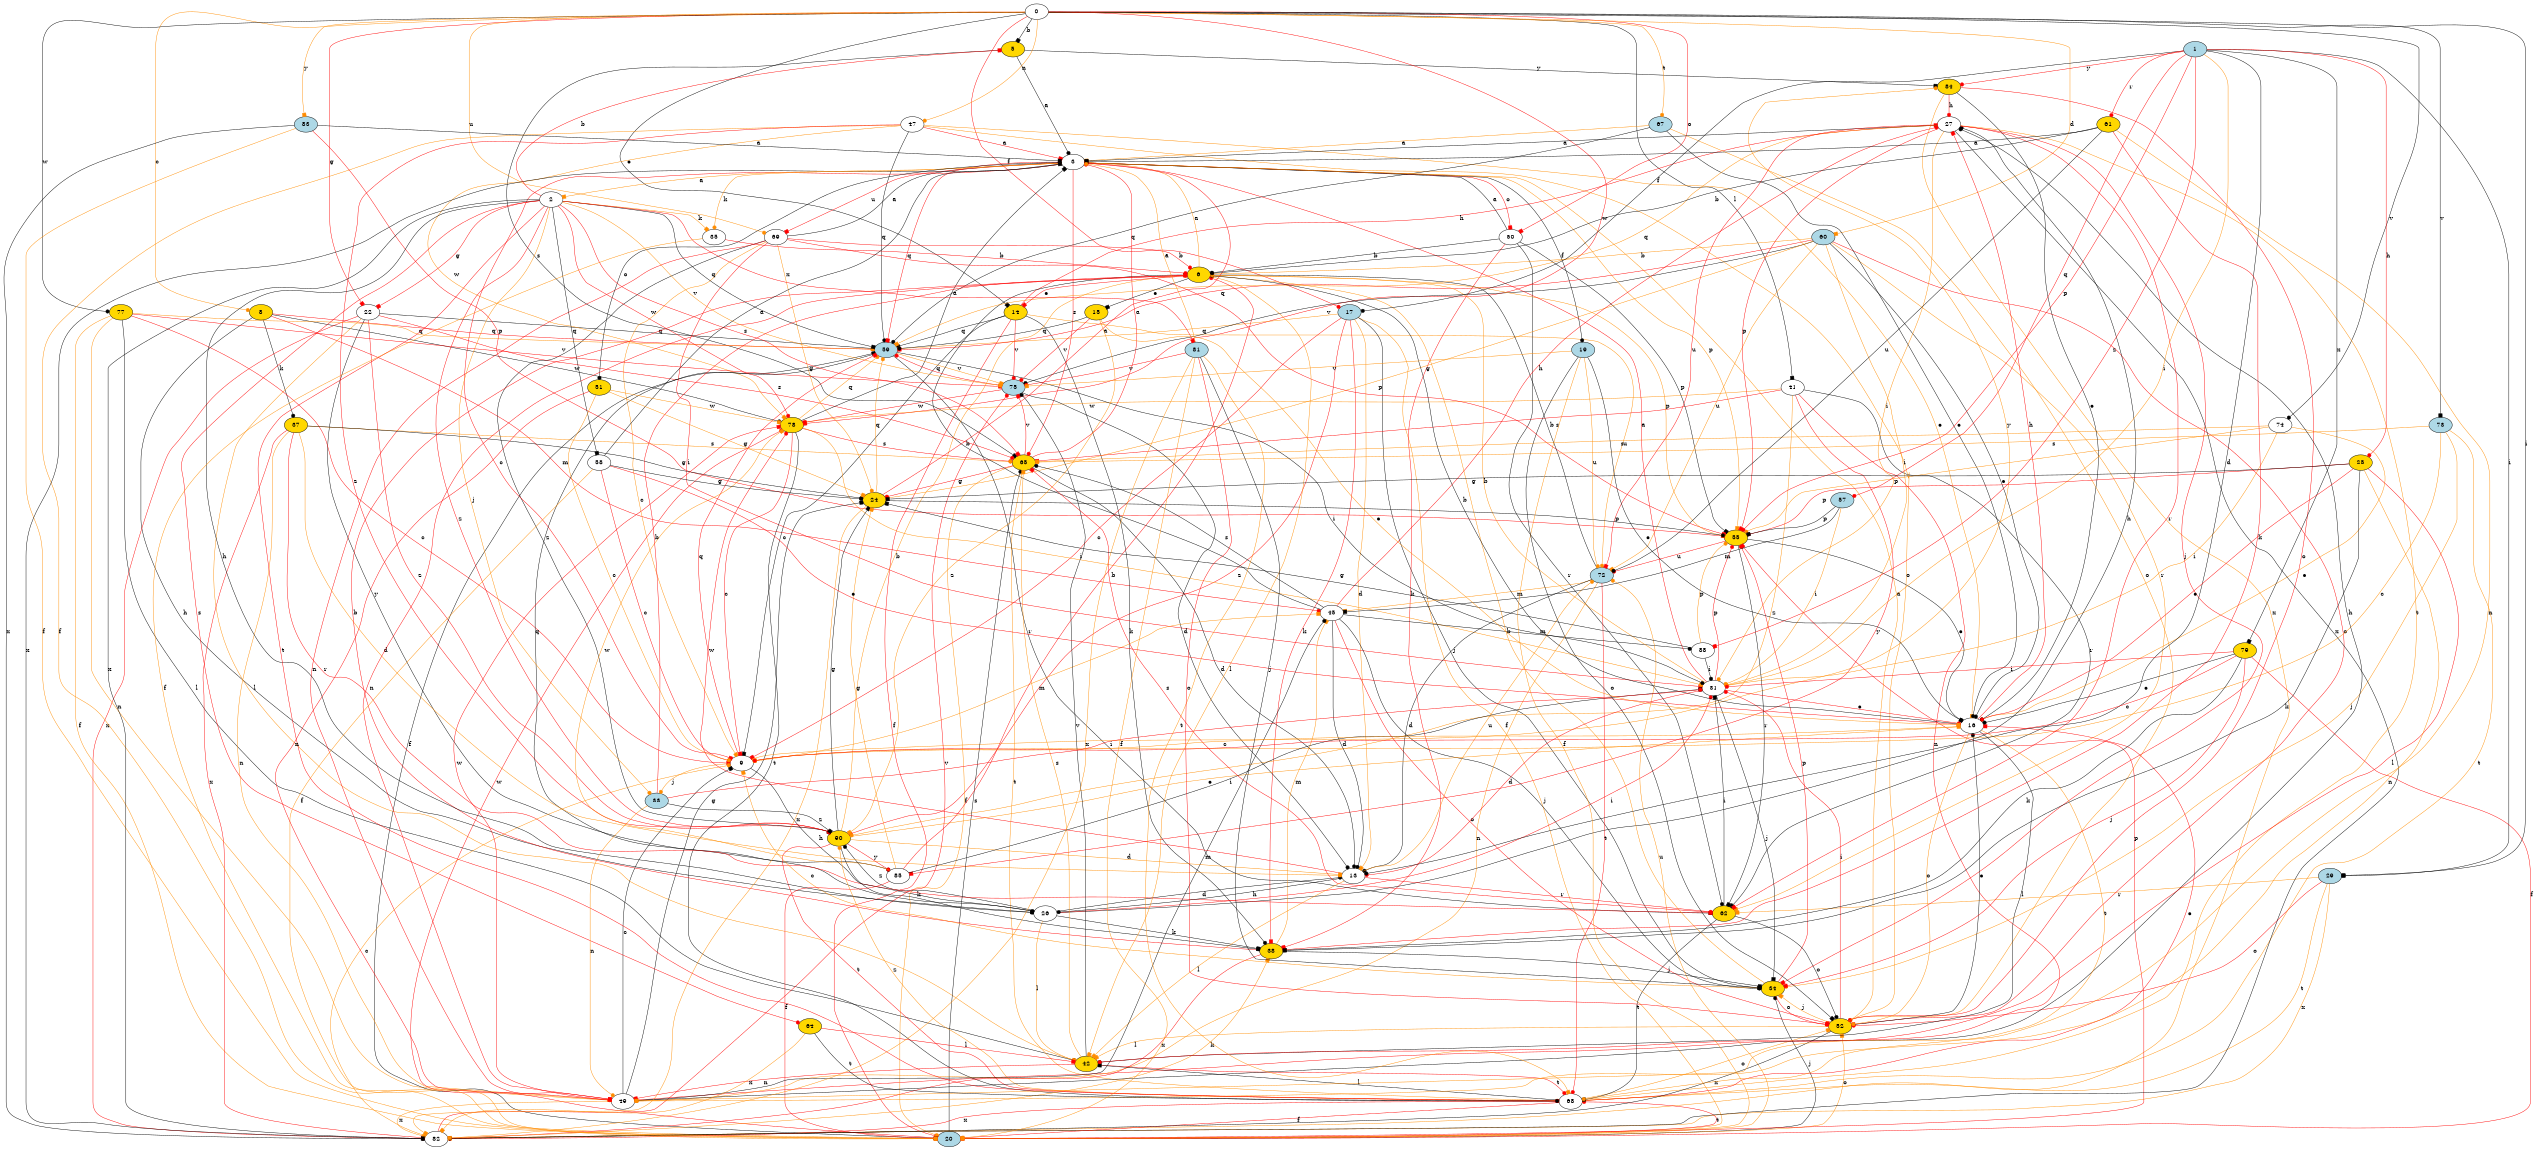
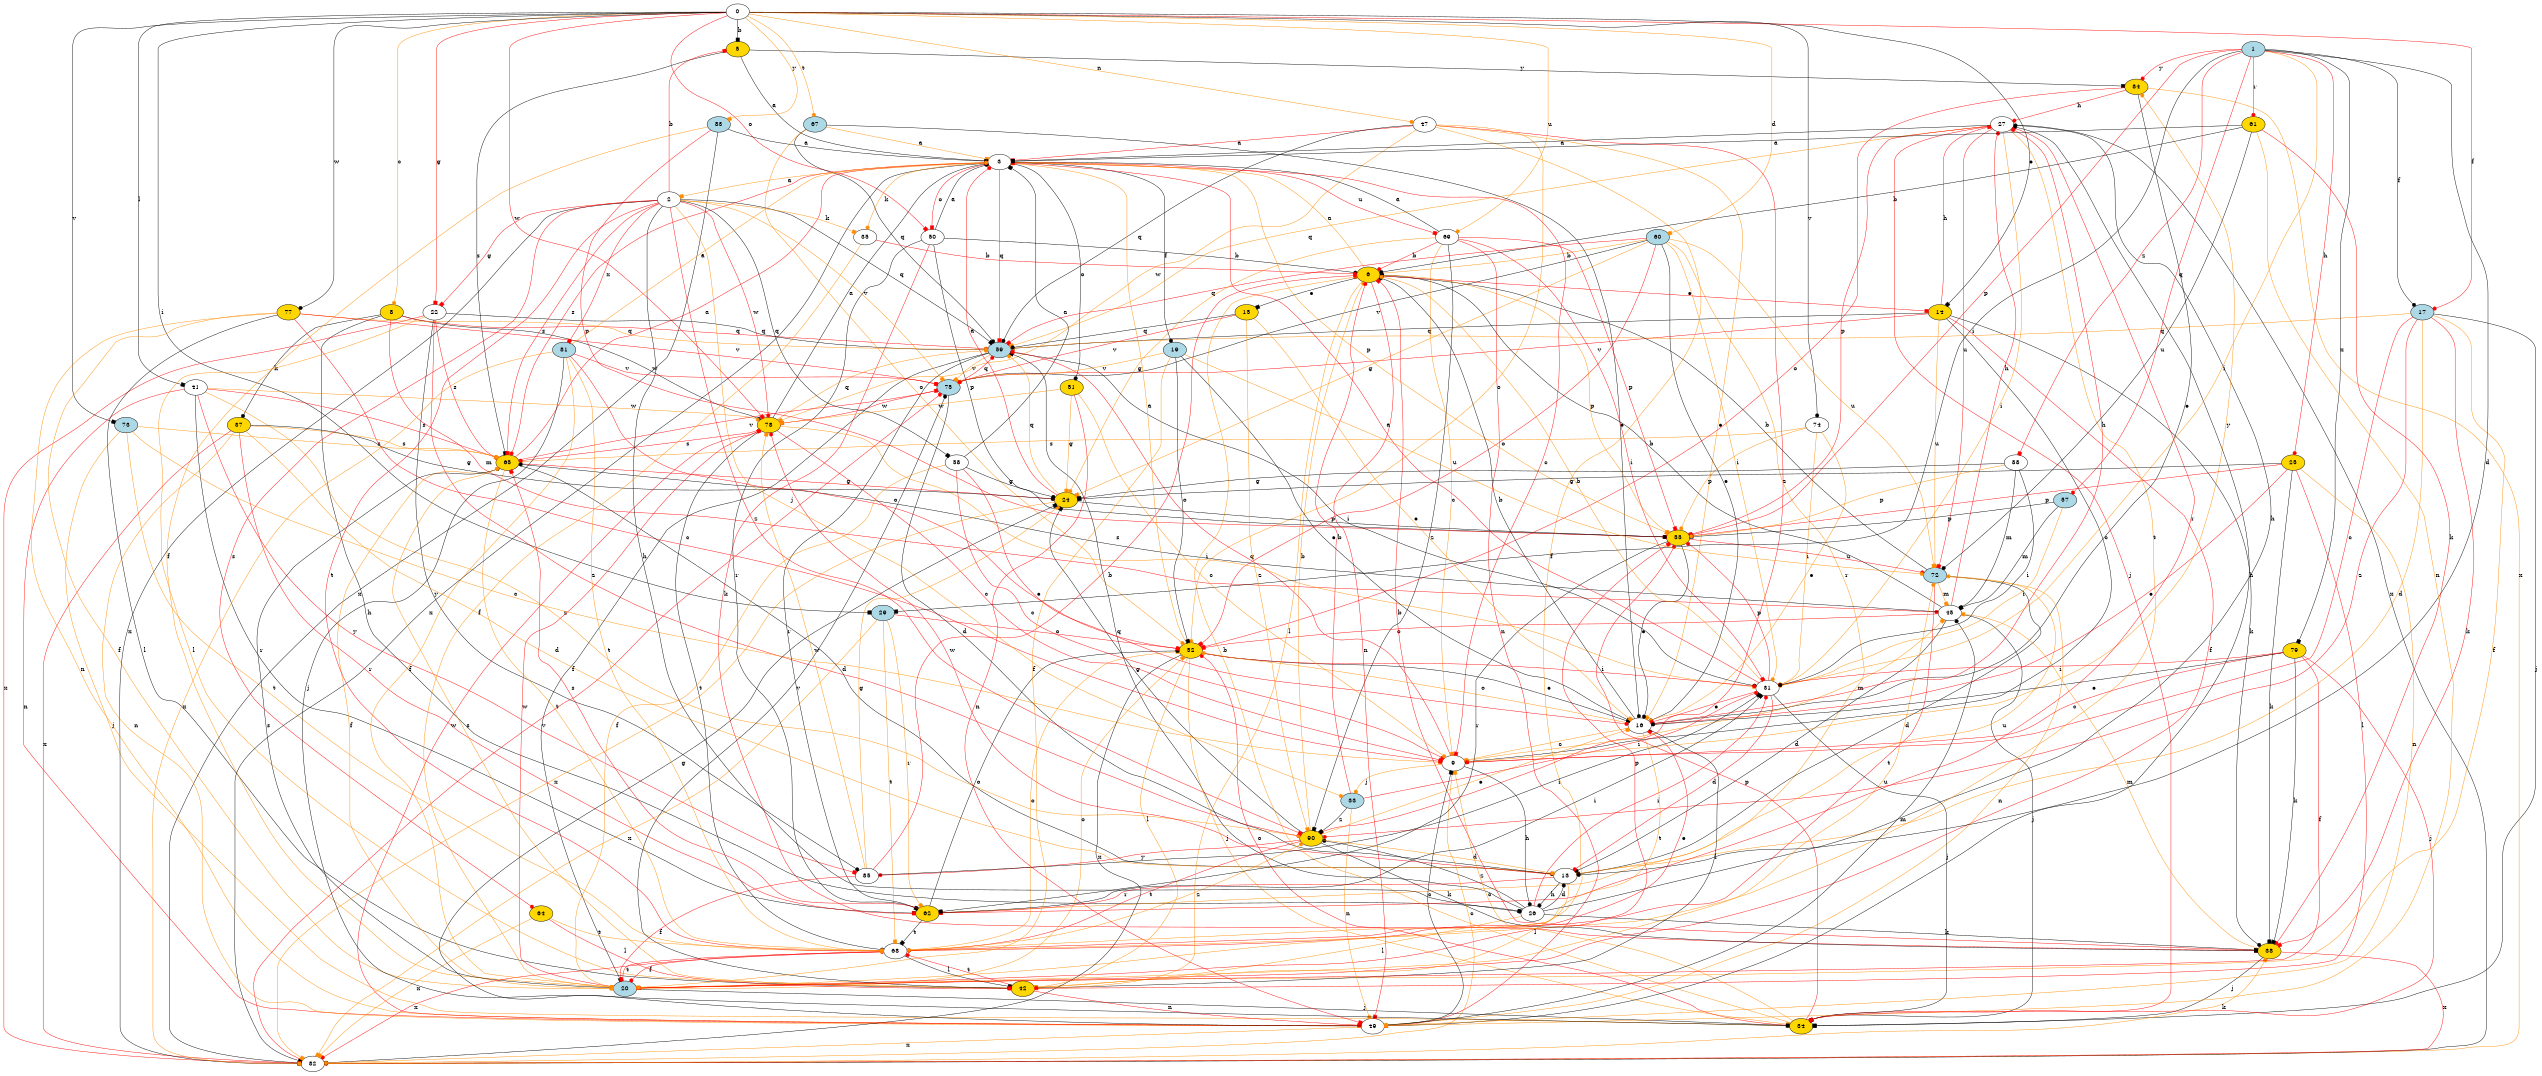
edge "45" -> "88": reversed
edge "64" -> "68": color black -> darkorange
